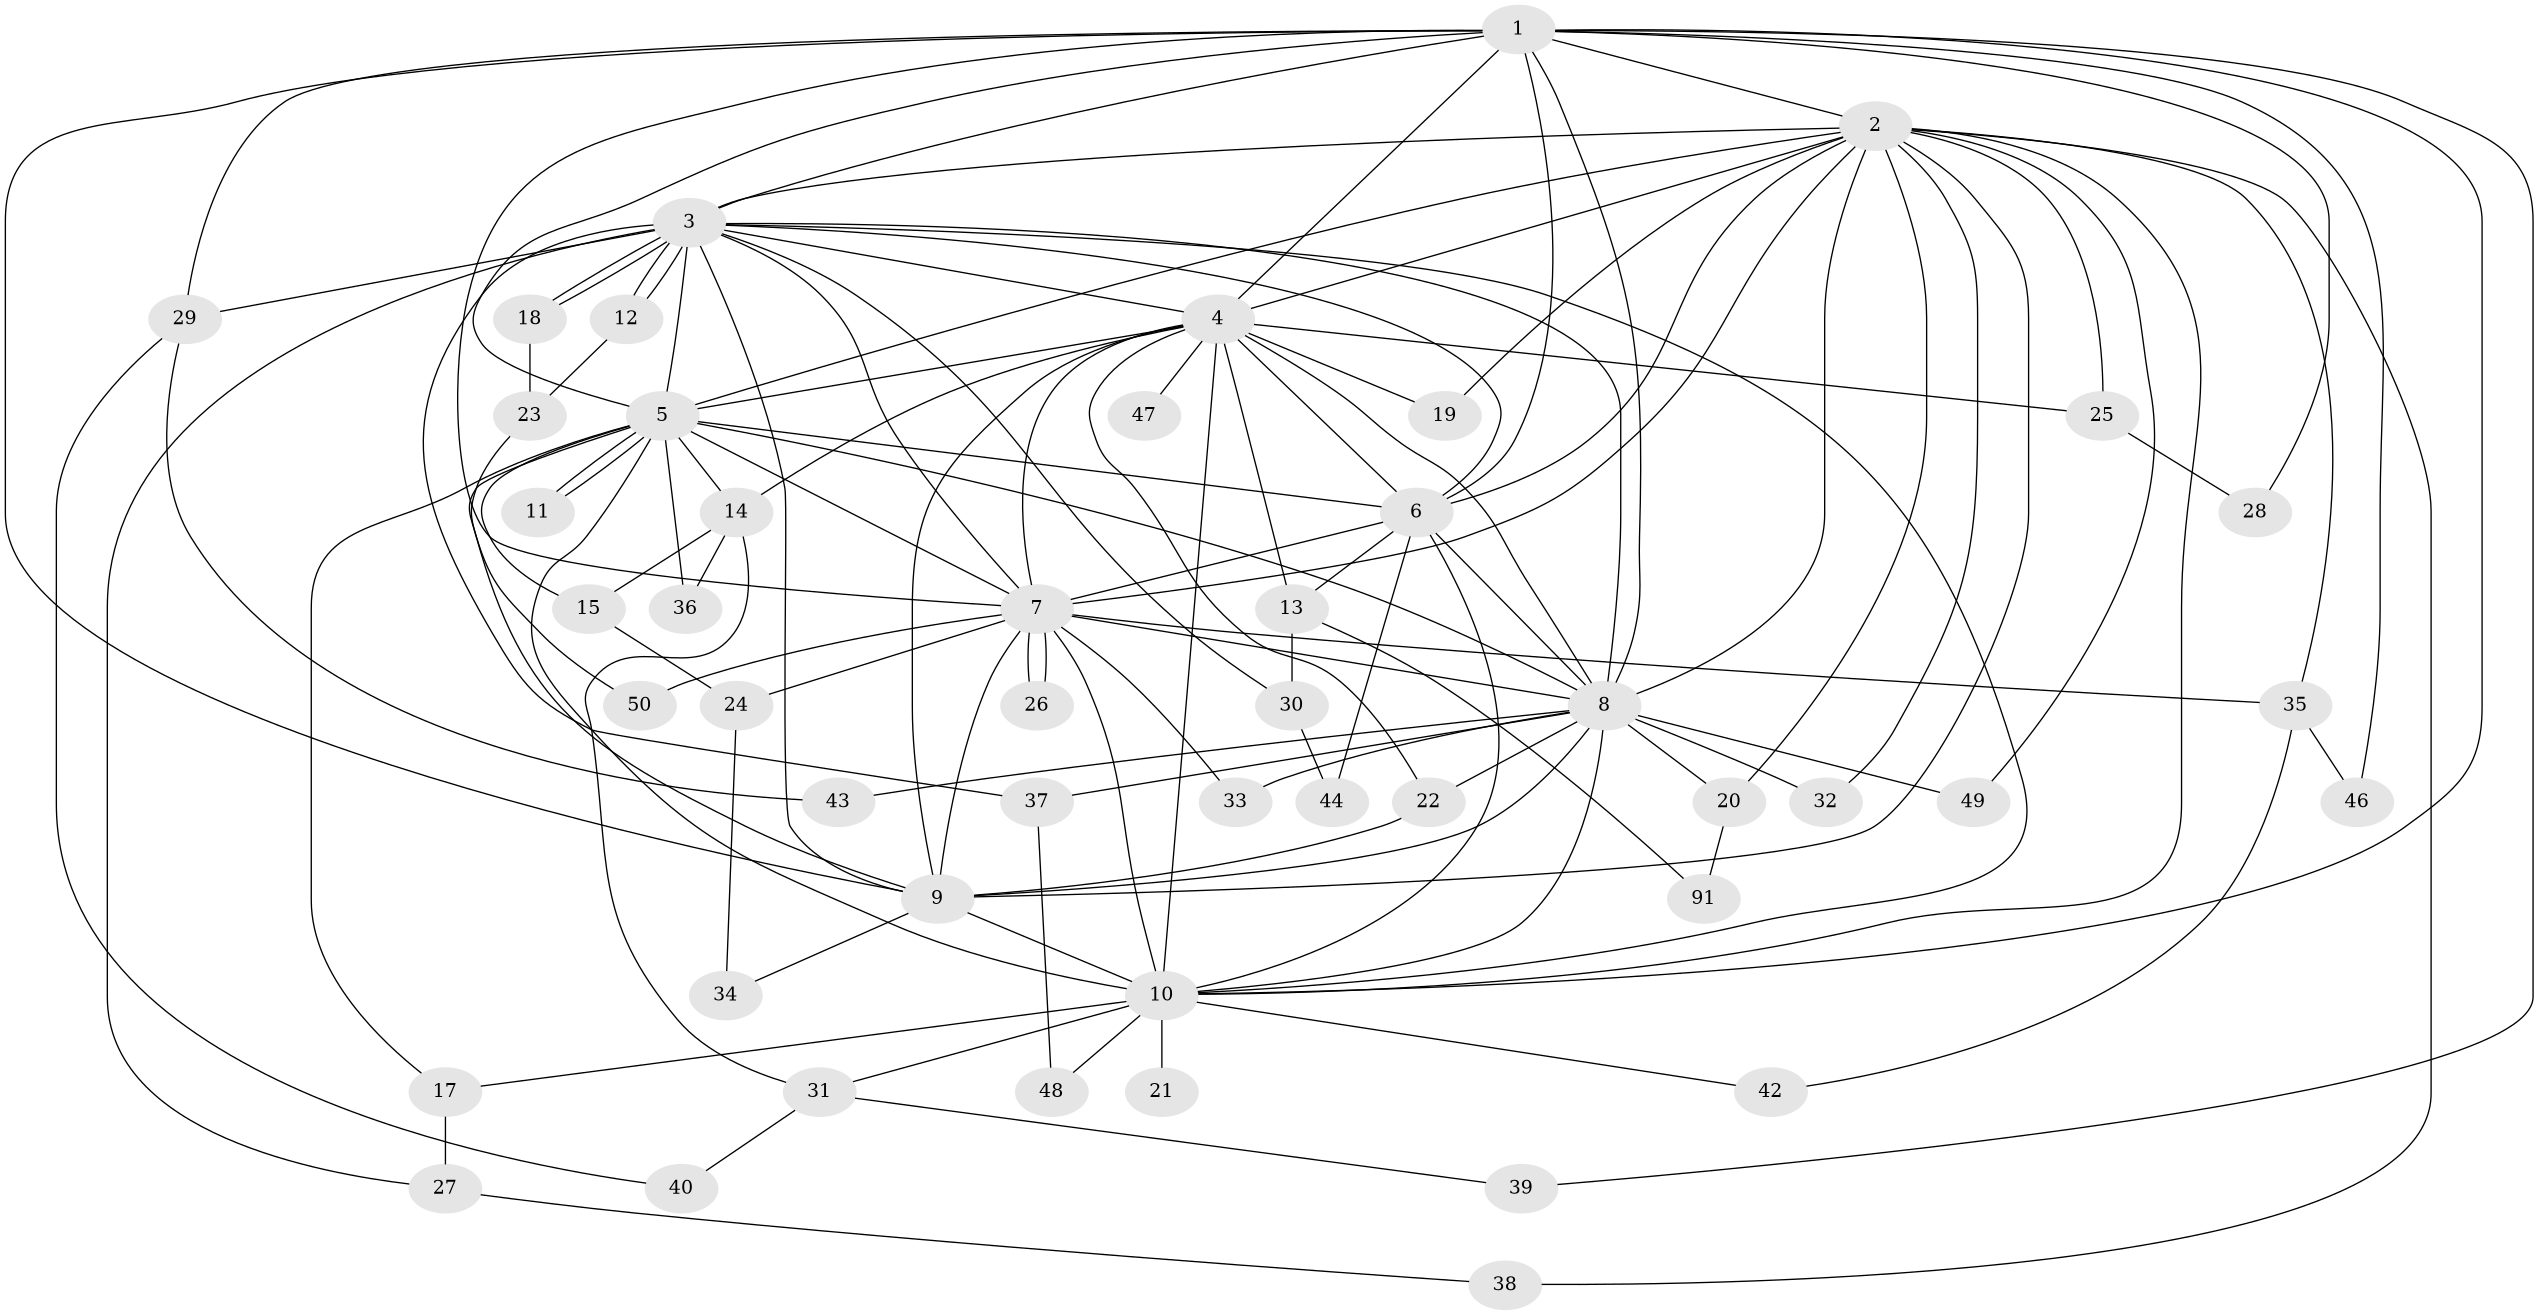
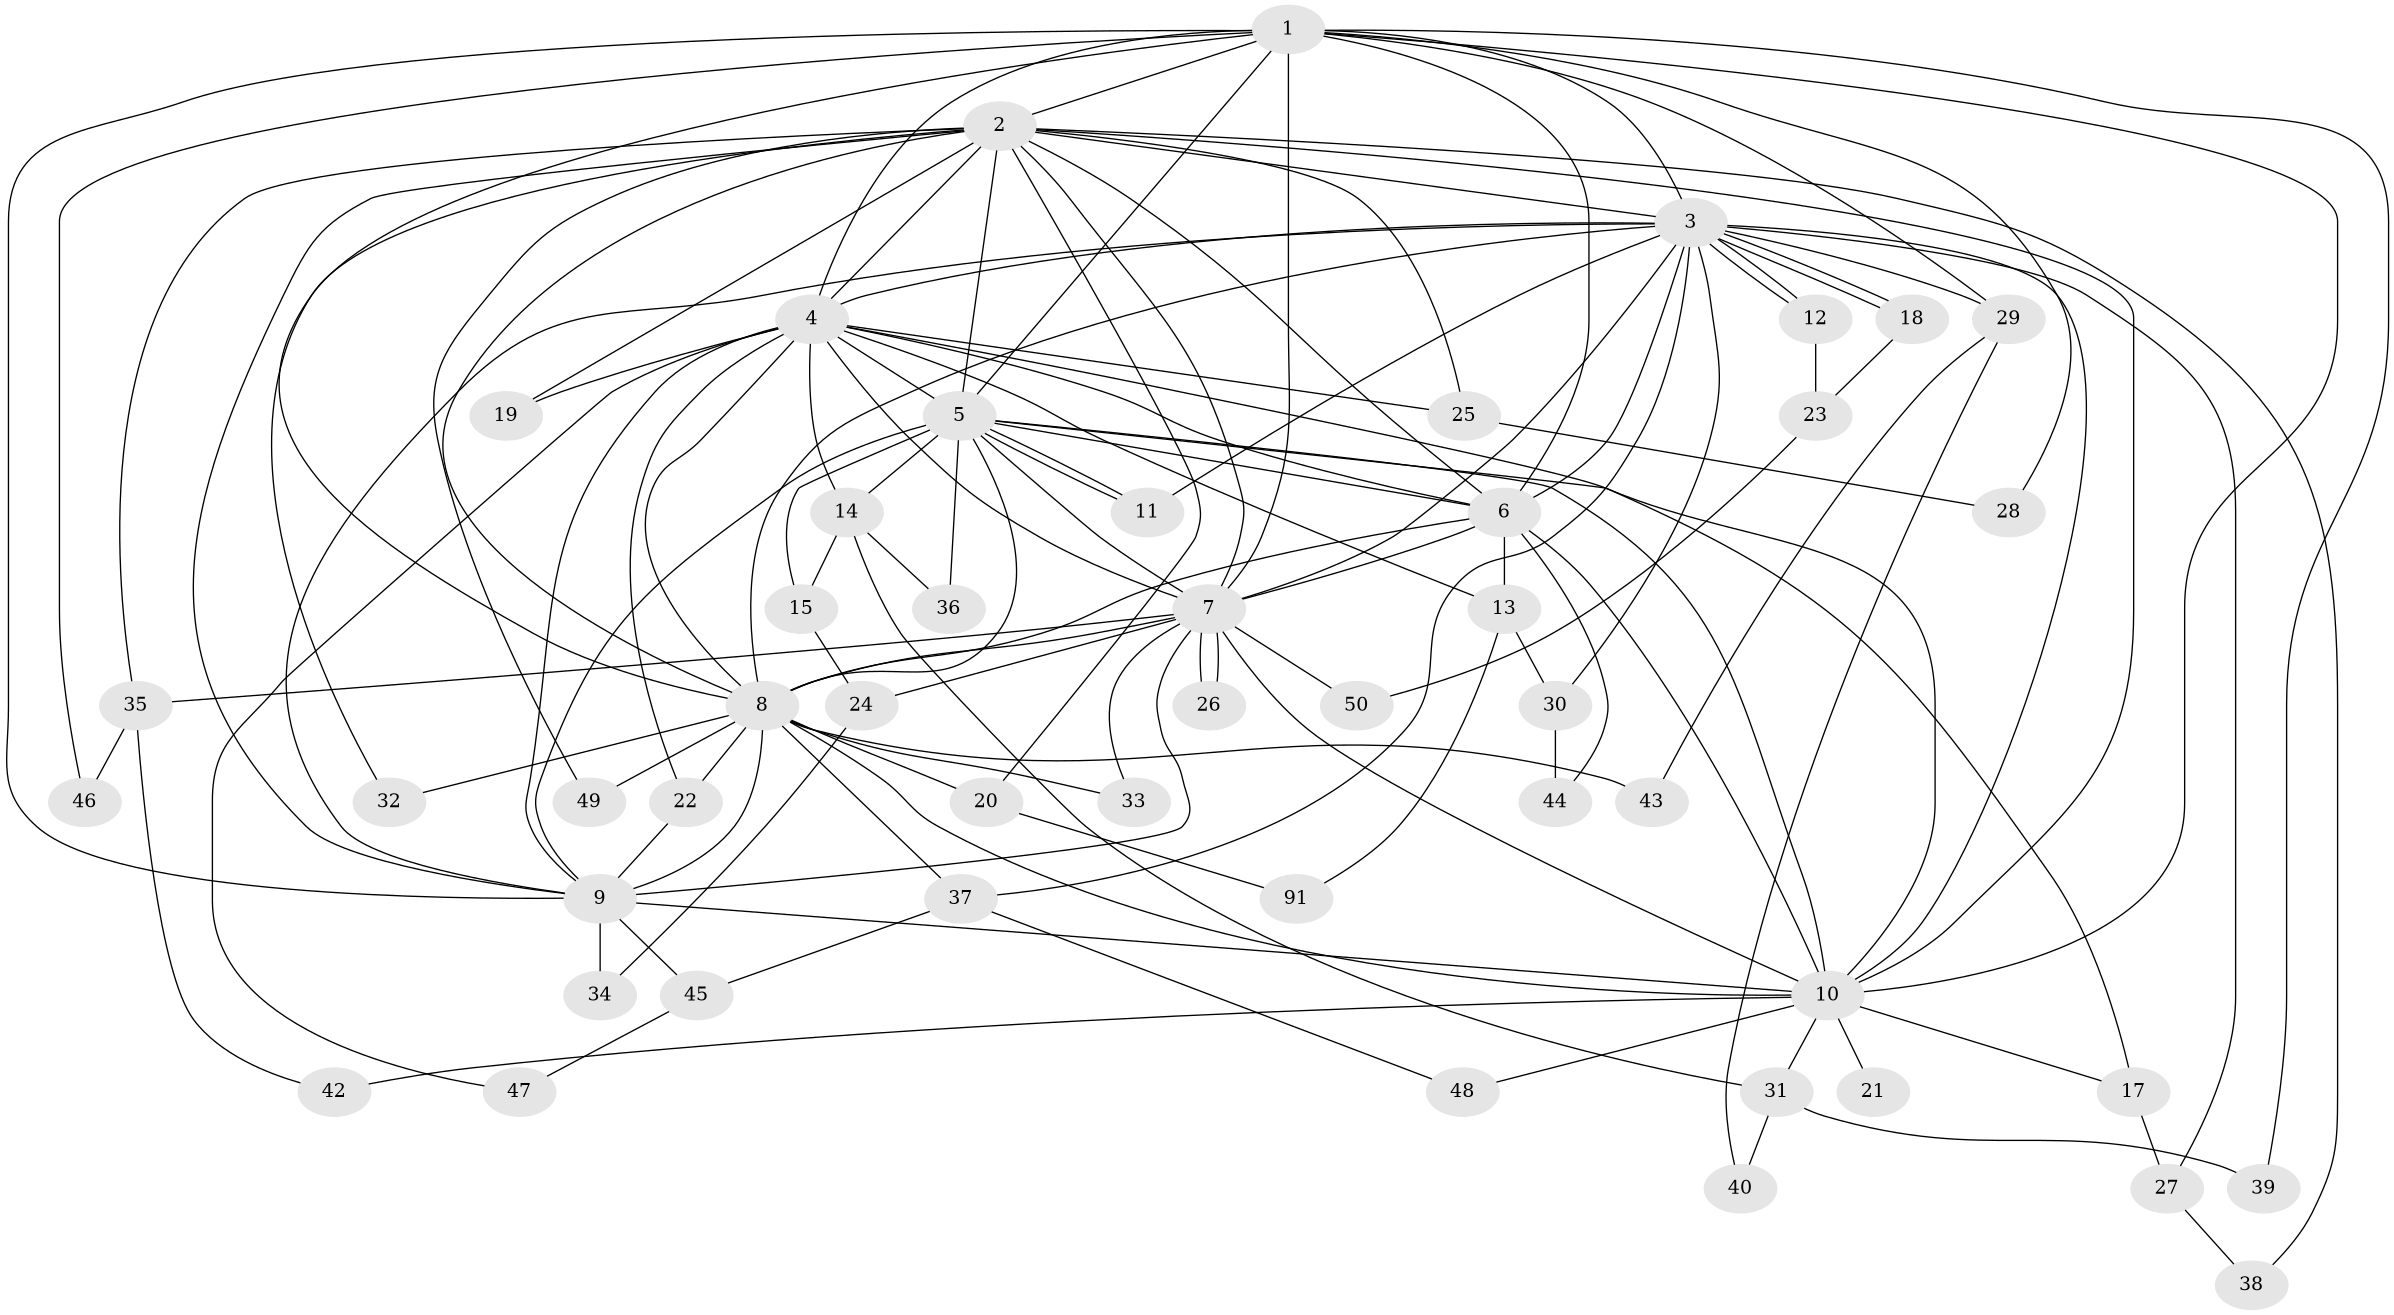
edge "3" -- "5": now "3" -- "11"
node "45": added
